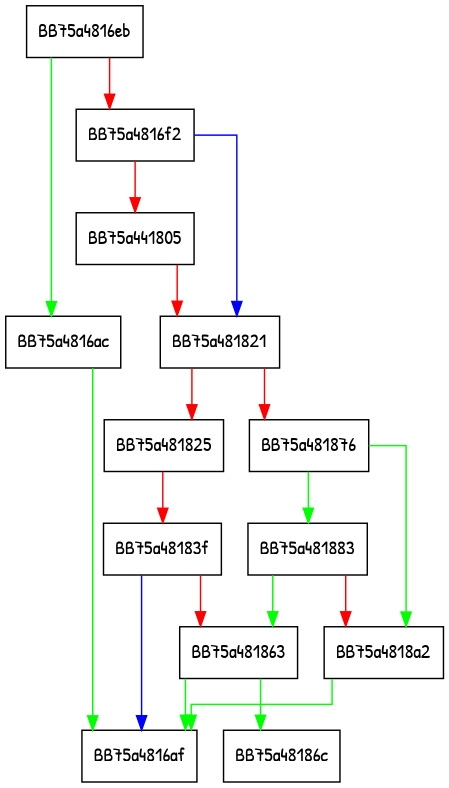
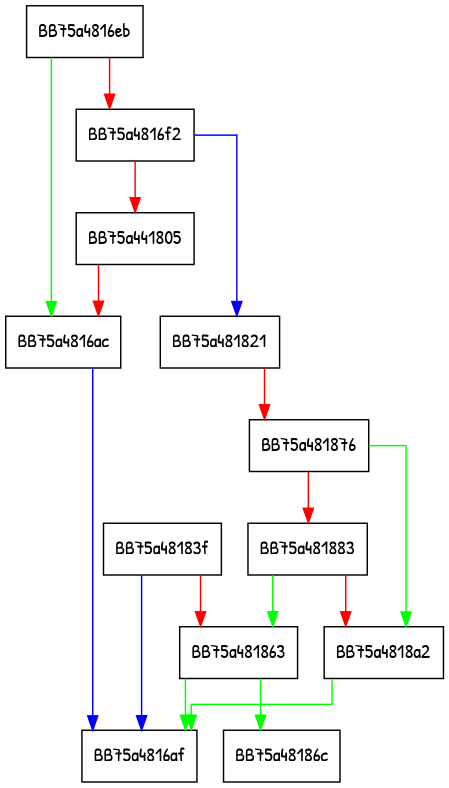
edge "BB75a441805" -> "BB75a481821": now "BB75a441805" -> "BB75a4816ac"
node "BB75a481825": removed
edge "BB75a481876" -> "BB75a481883": color green -> red
edge "BB75a4816ac" -> "BB75a4816af": color green -> blue
